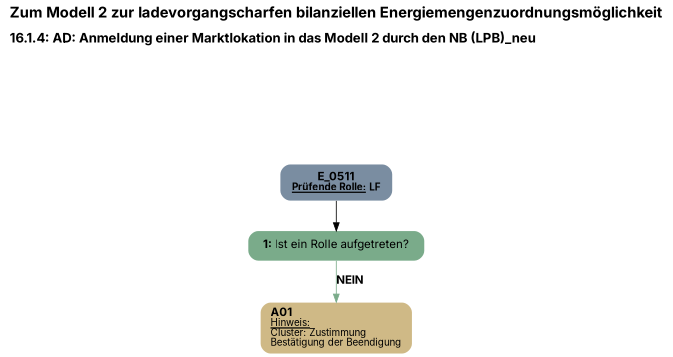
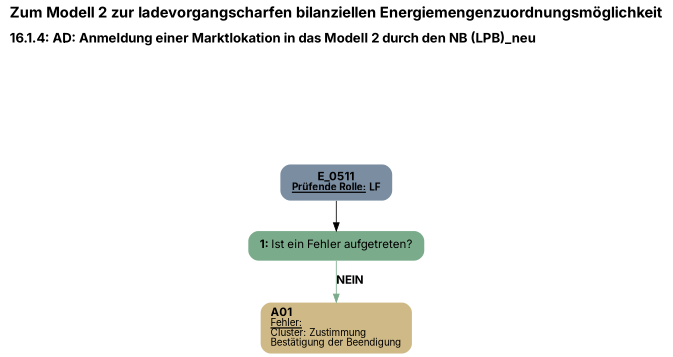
node "1:": text "Ist ein Rolle aufgetreten?" -> "Ist ein Fehler aufgetreten?"
node "A01": text "Hinweis:" -> "Fehler:"
